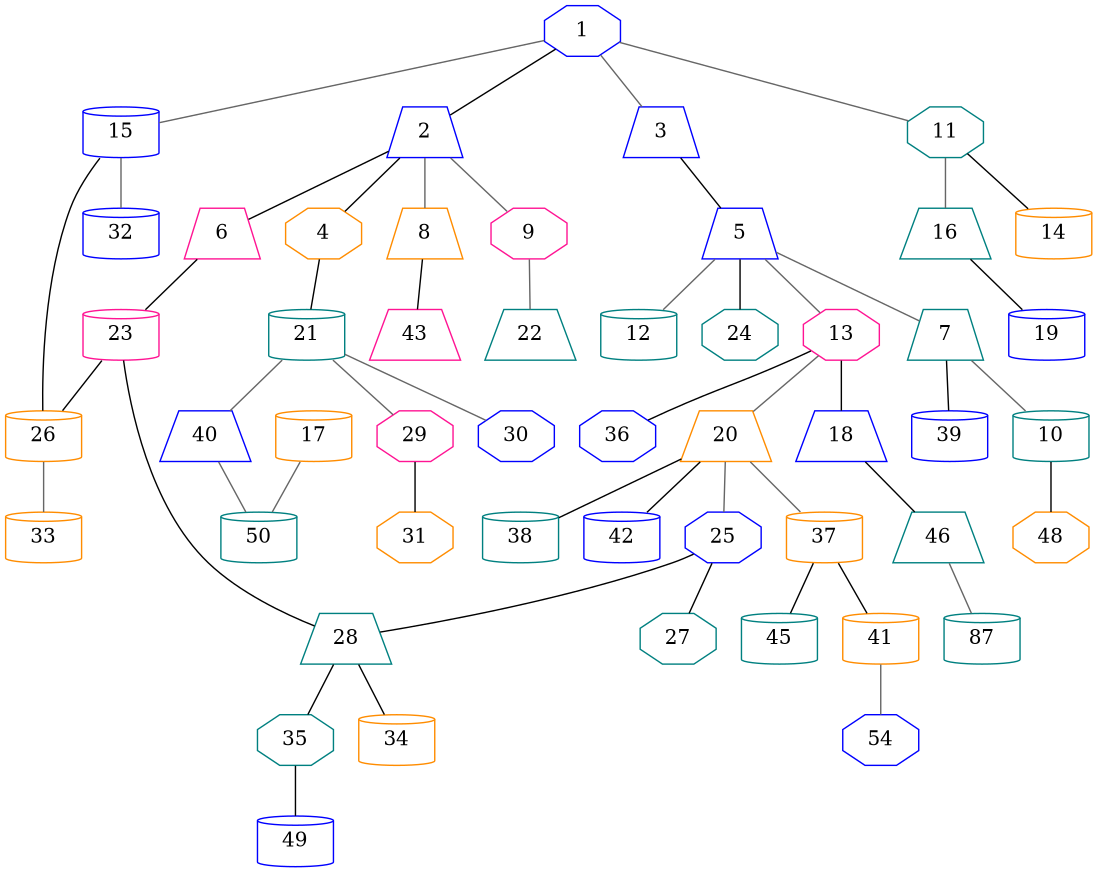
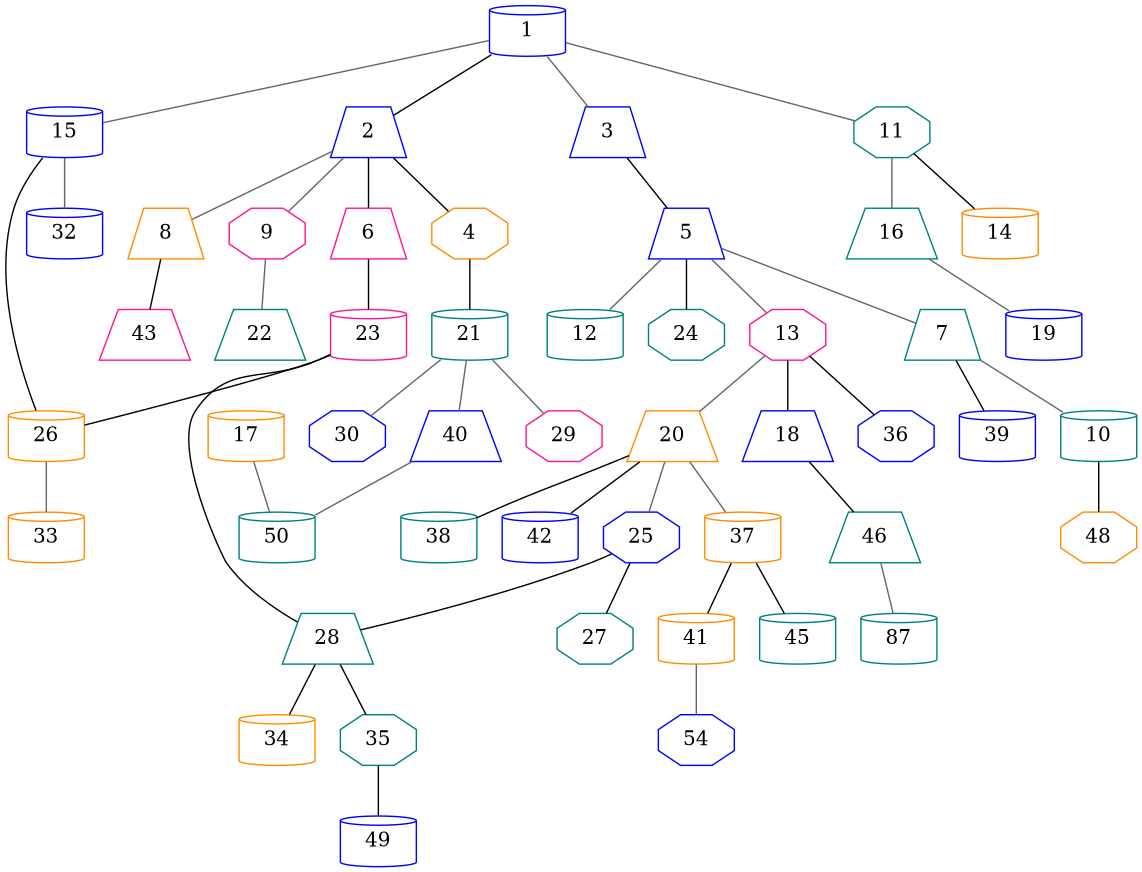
node "1": shape octagon -> cylinder
edge "16" -- "19": color black -> gray40
node "31": removed
